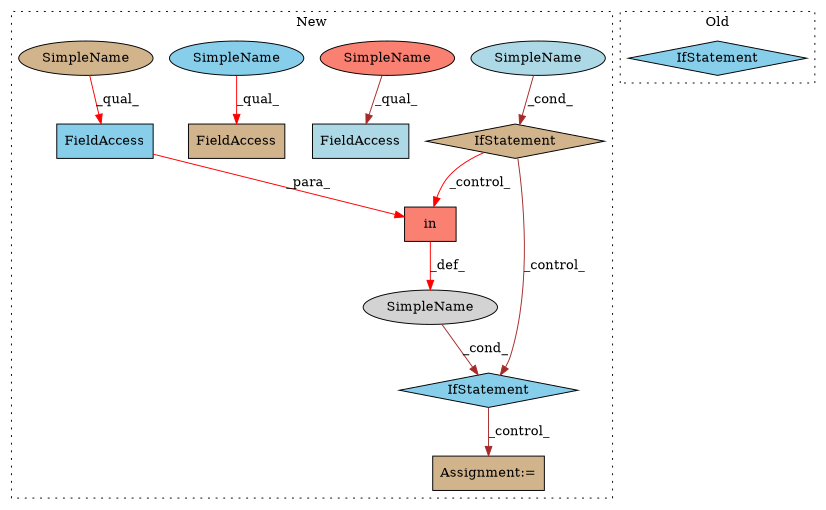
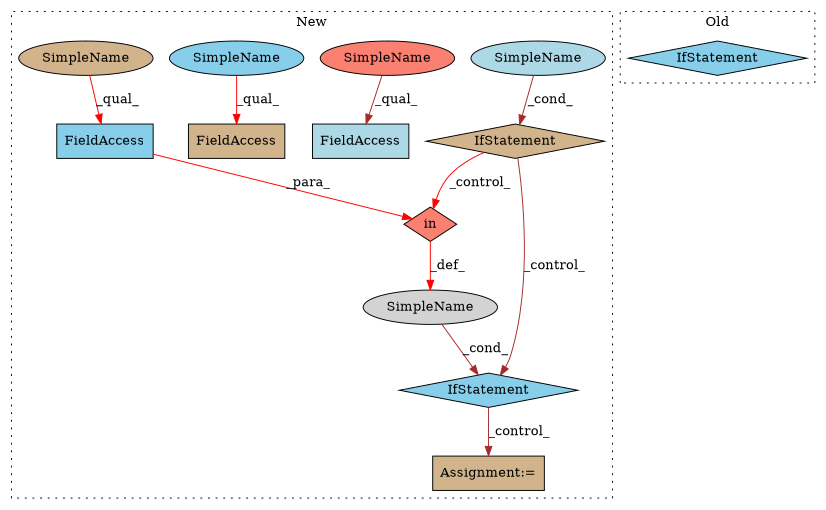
node "in": shape box -> diamond
